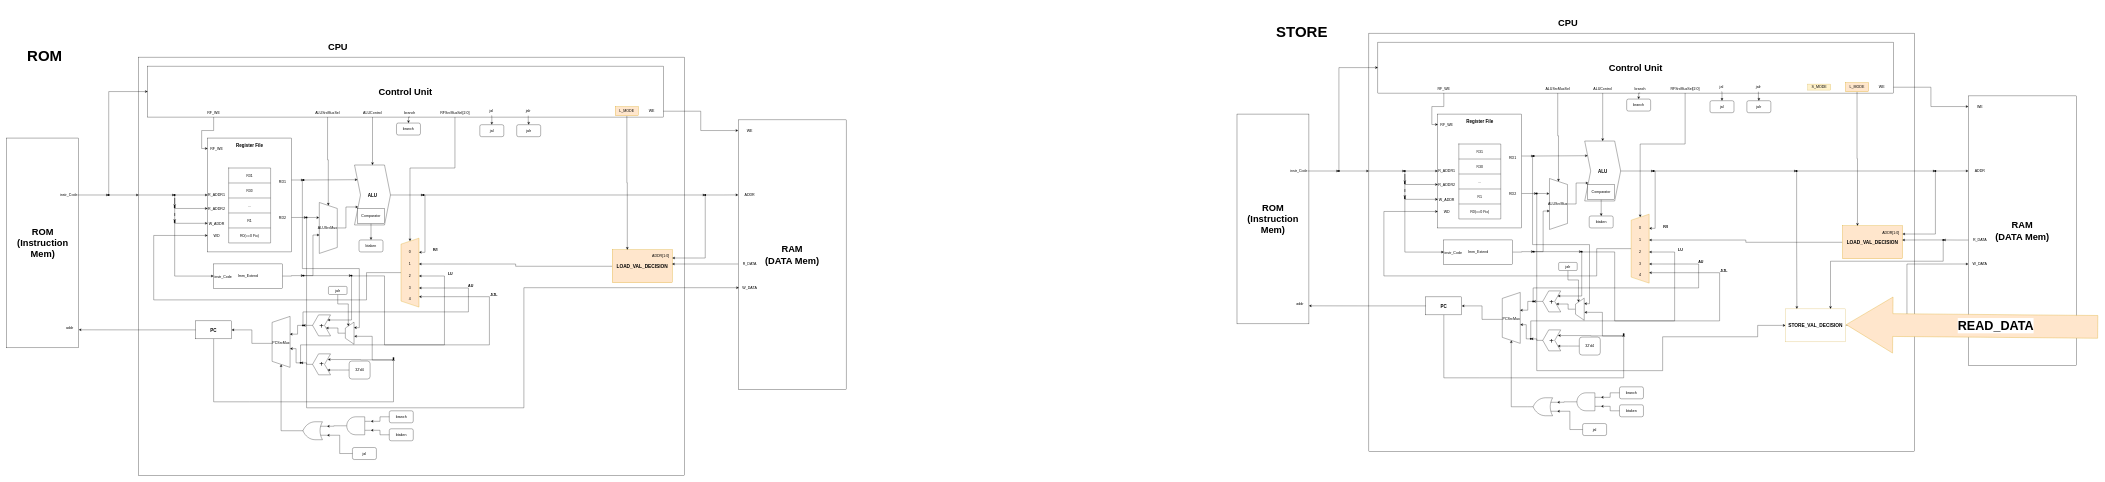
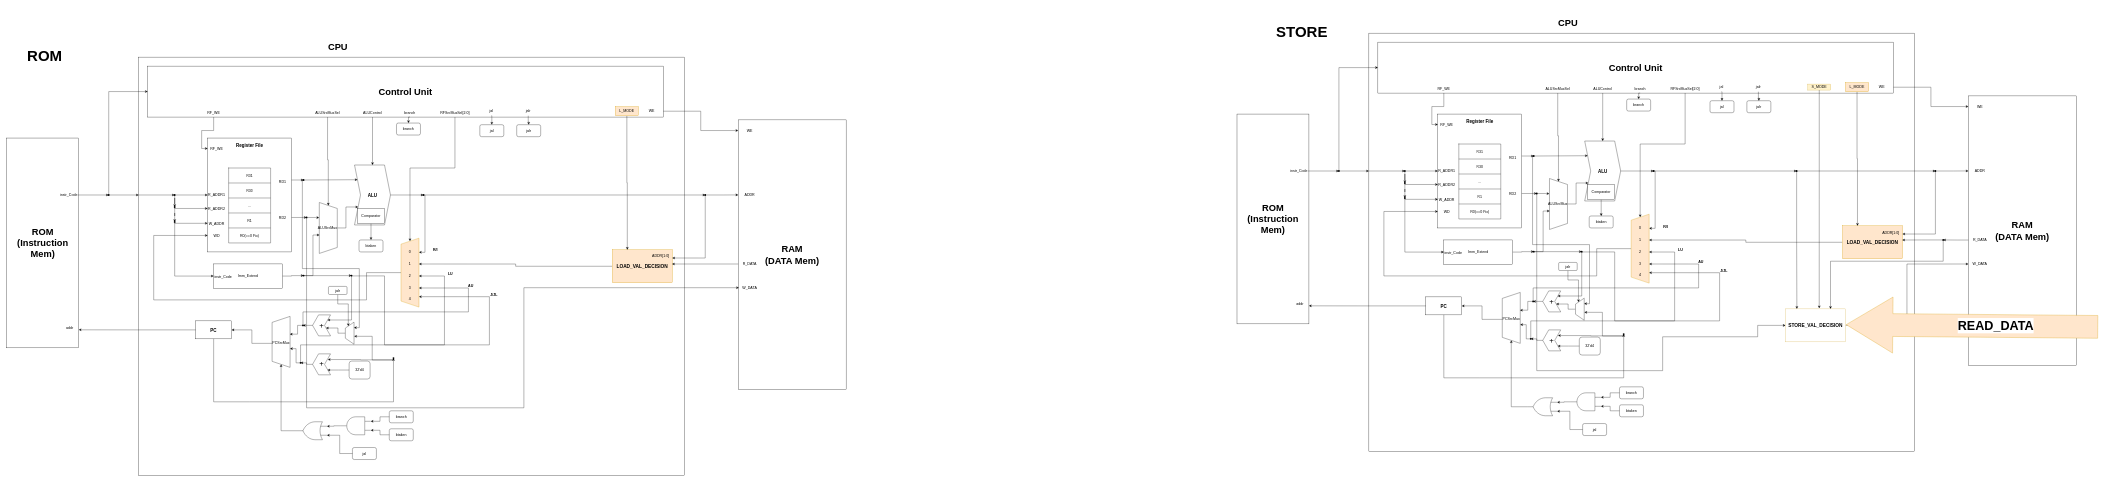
edge "S_MODE" -> "STORE_VAL_DECISION": added
